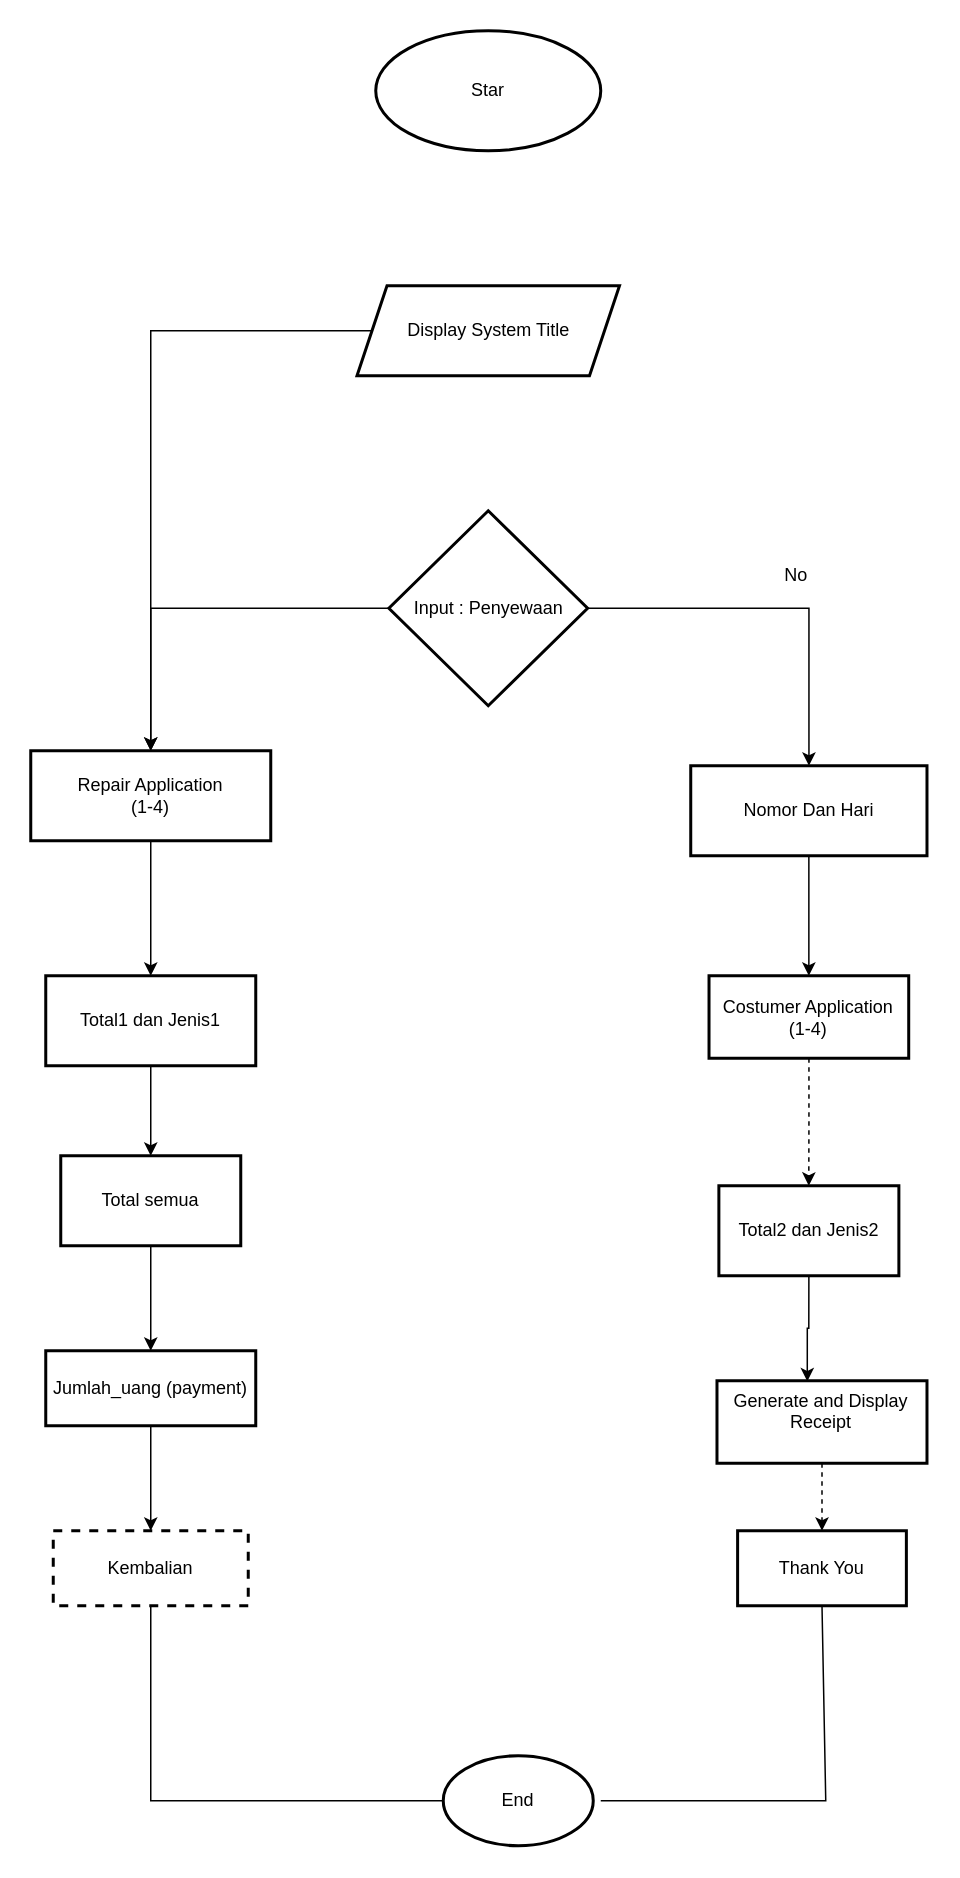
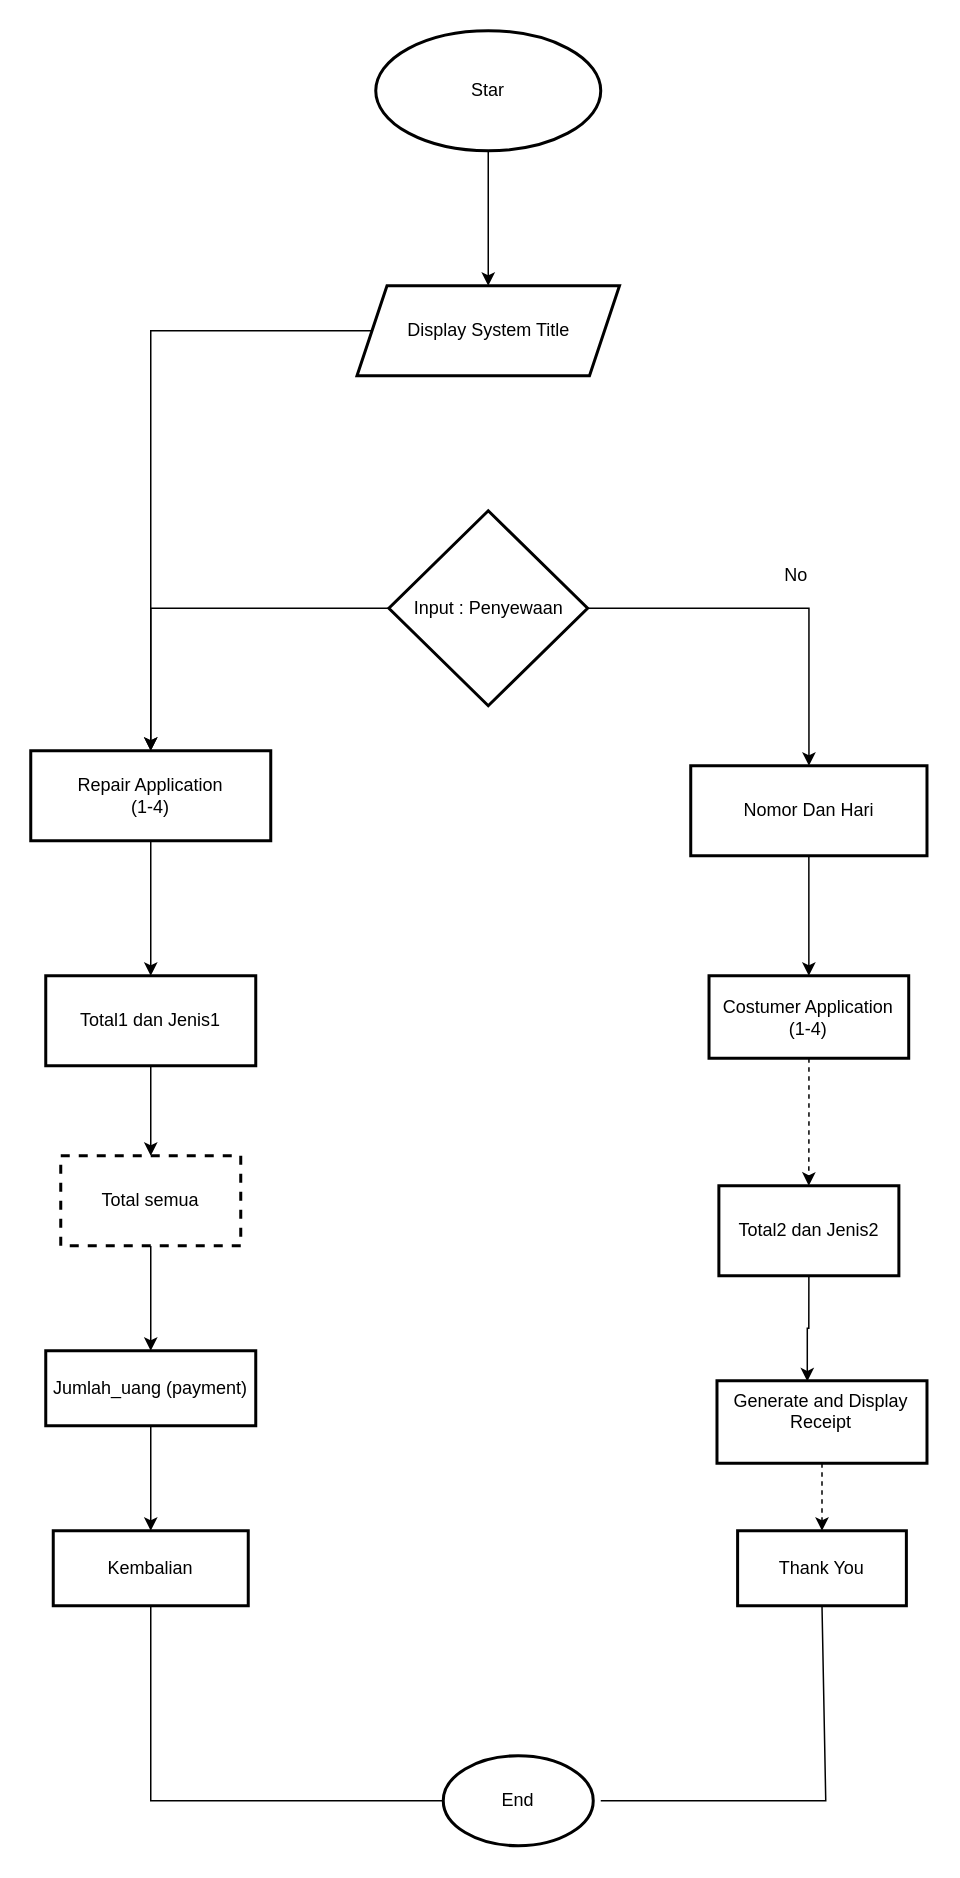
edge "Star" -> "Display System Title": added
node "Total semua": style solid -> dashed
node "Kembalian": style dashed -> solid
